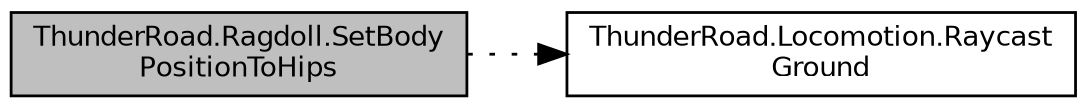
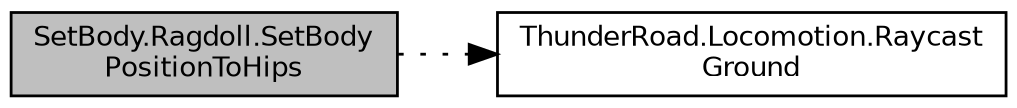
node "ThunderRoad.Ragdoll.SetBody PositionToHips": label "ThunderRoad.Ragdoll.SetBody PositionToHips" -> "SetBody.Ragdoll.SetBody PositionToHips"
